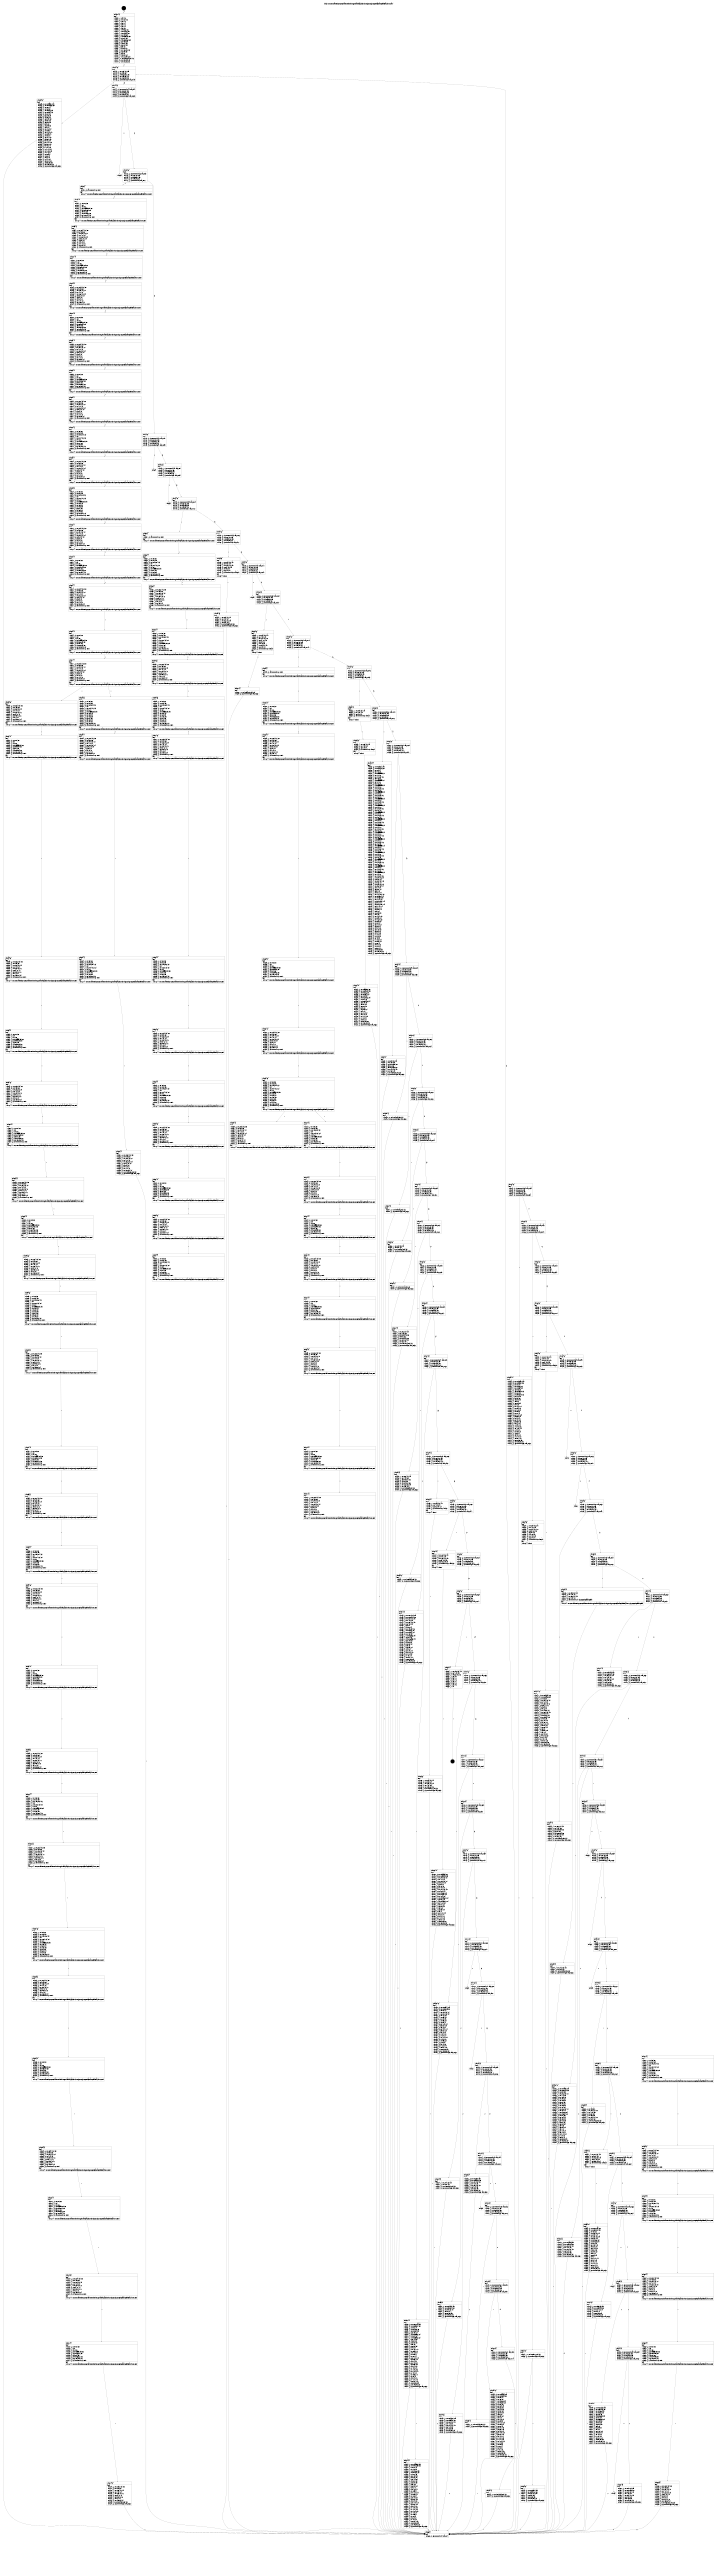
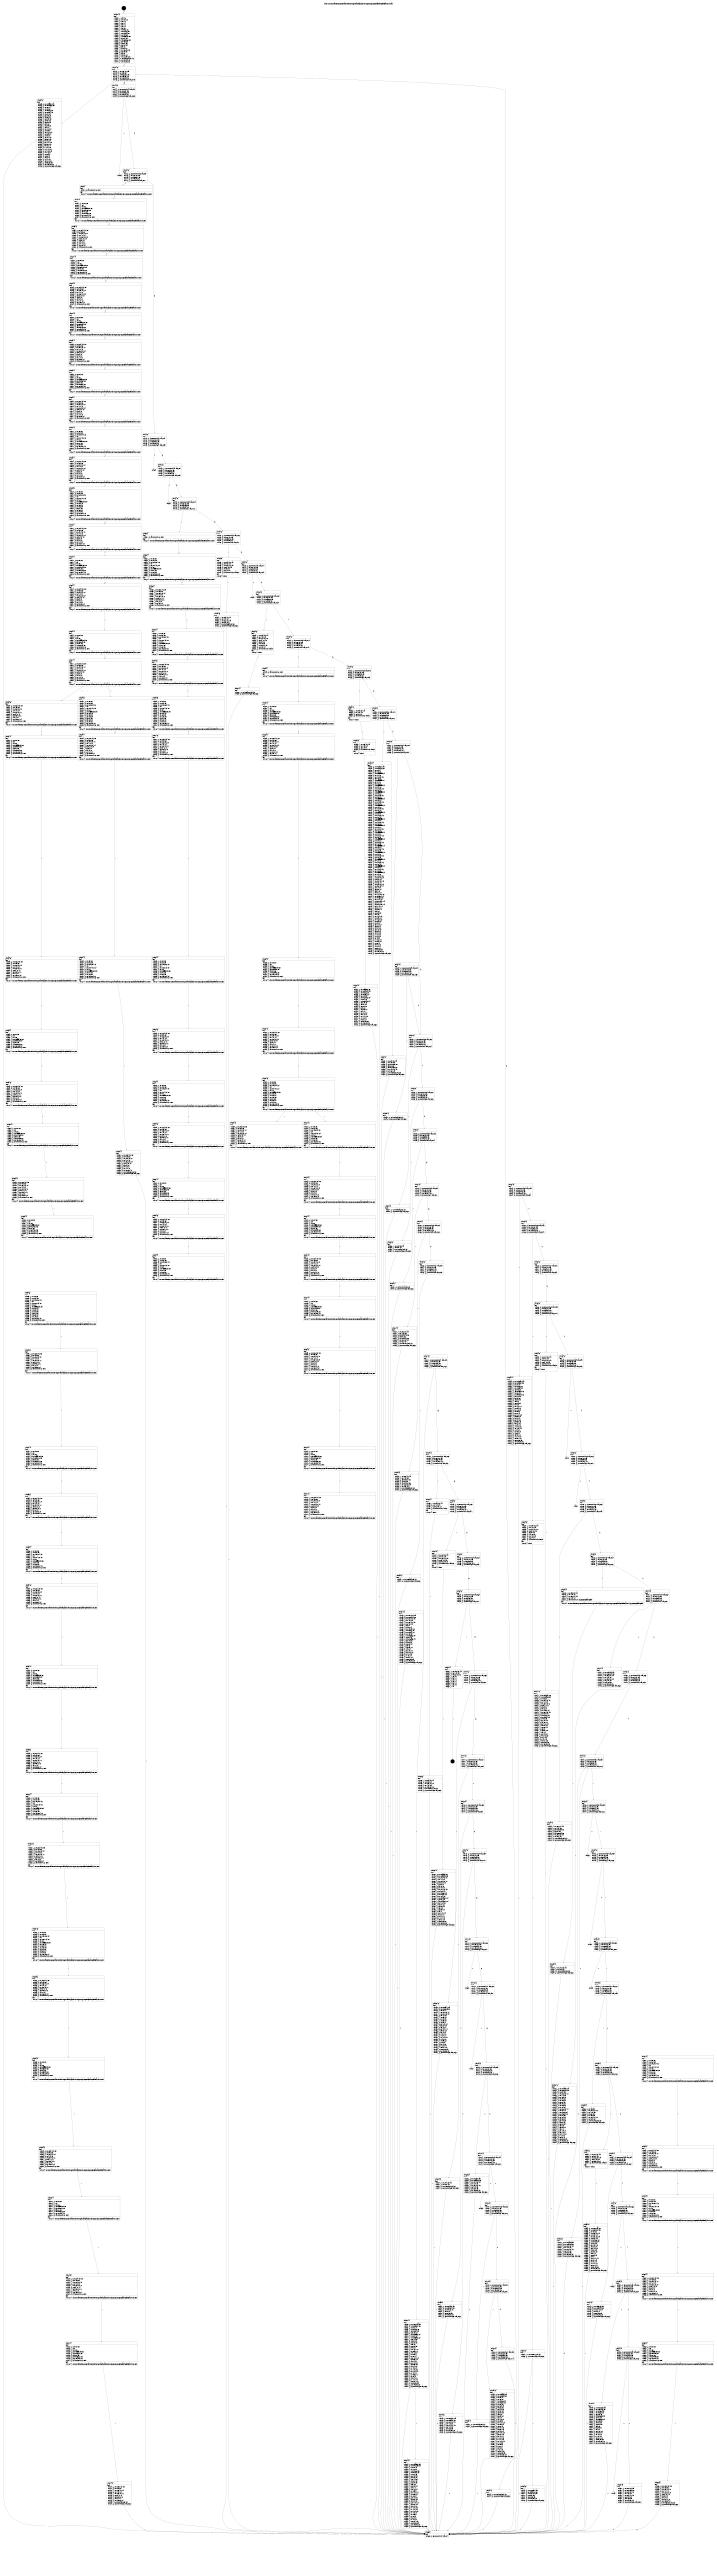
edge "0x401578 [28]" -> "0x401594 [28]": now "0x401578 [28]" -> "0x4015b0 [28]"
node "0x402e93 [38]": removed
node "0x401658 [28]": removed
